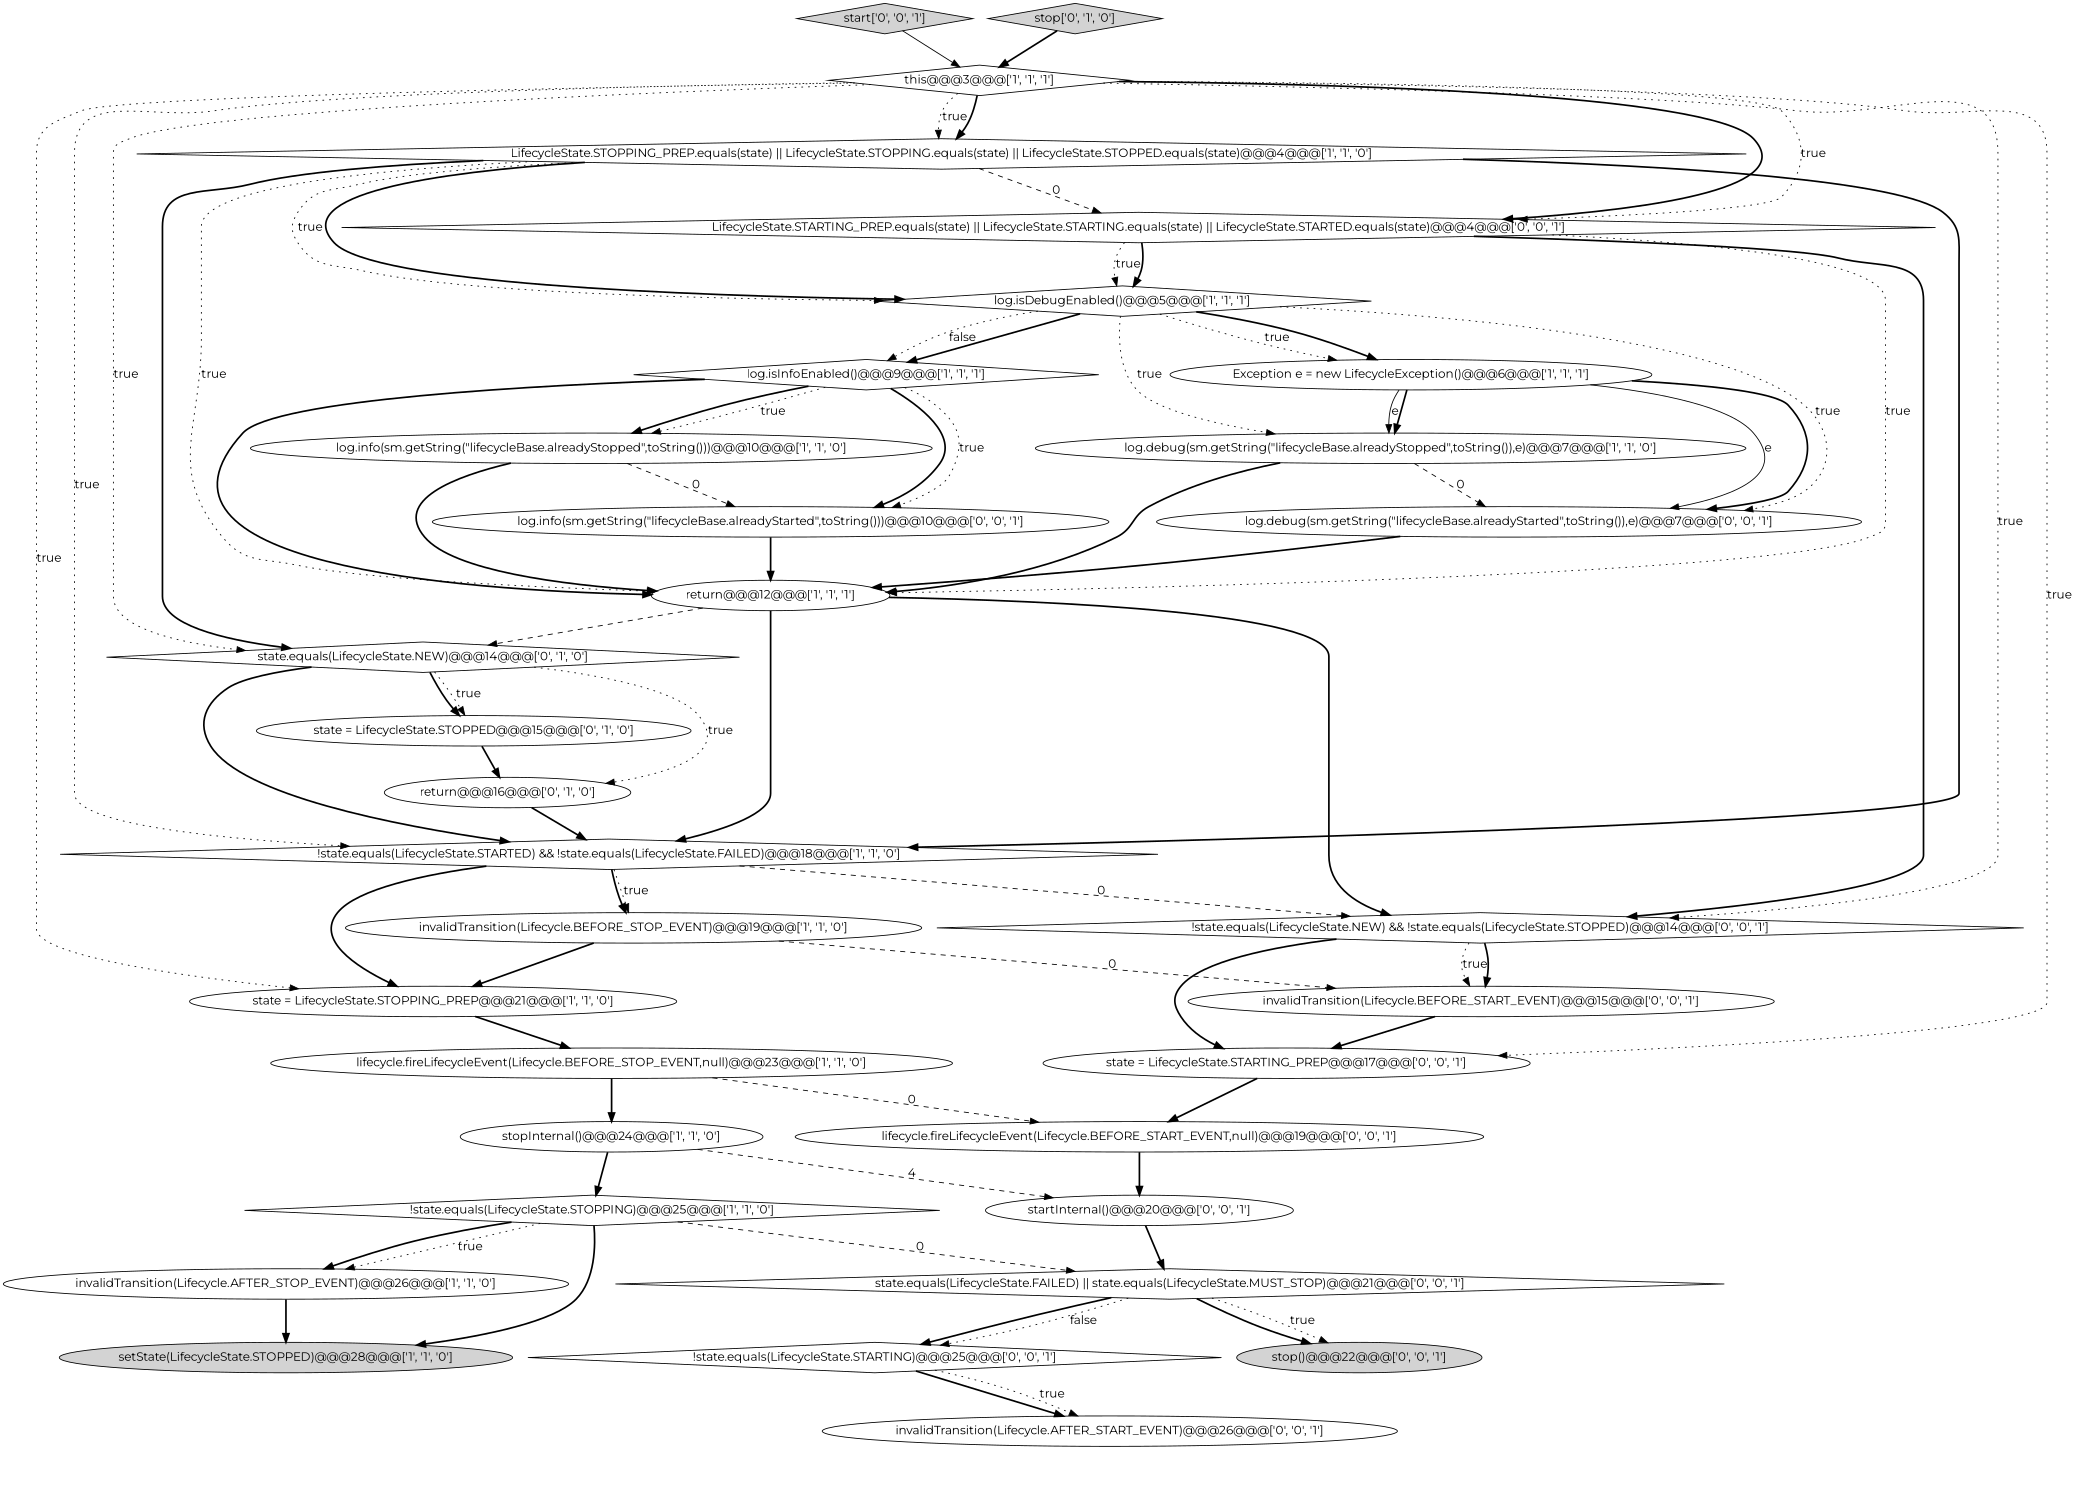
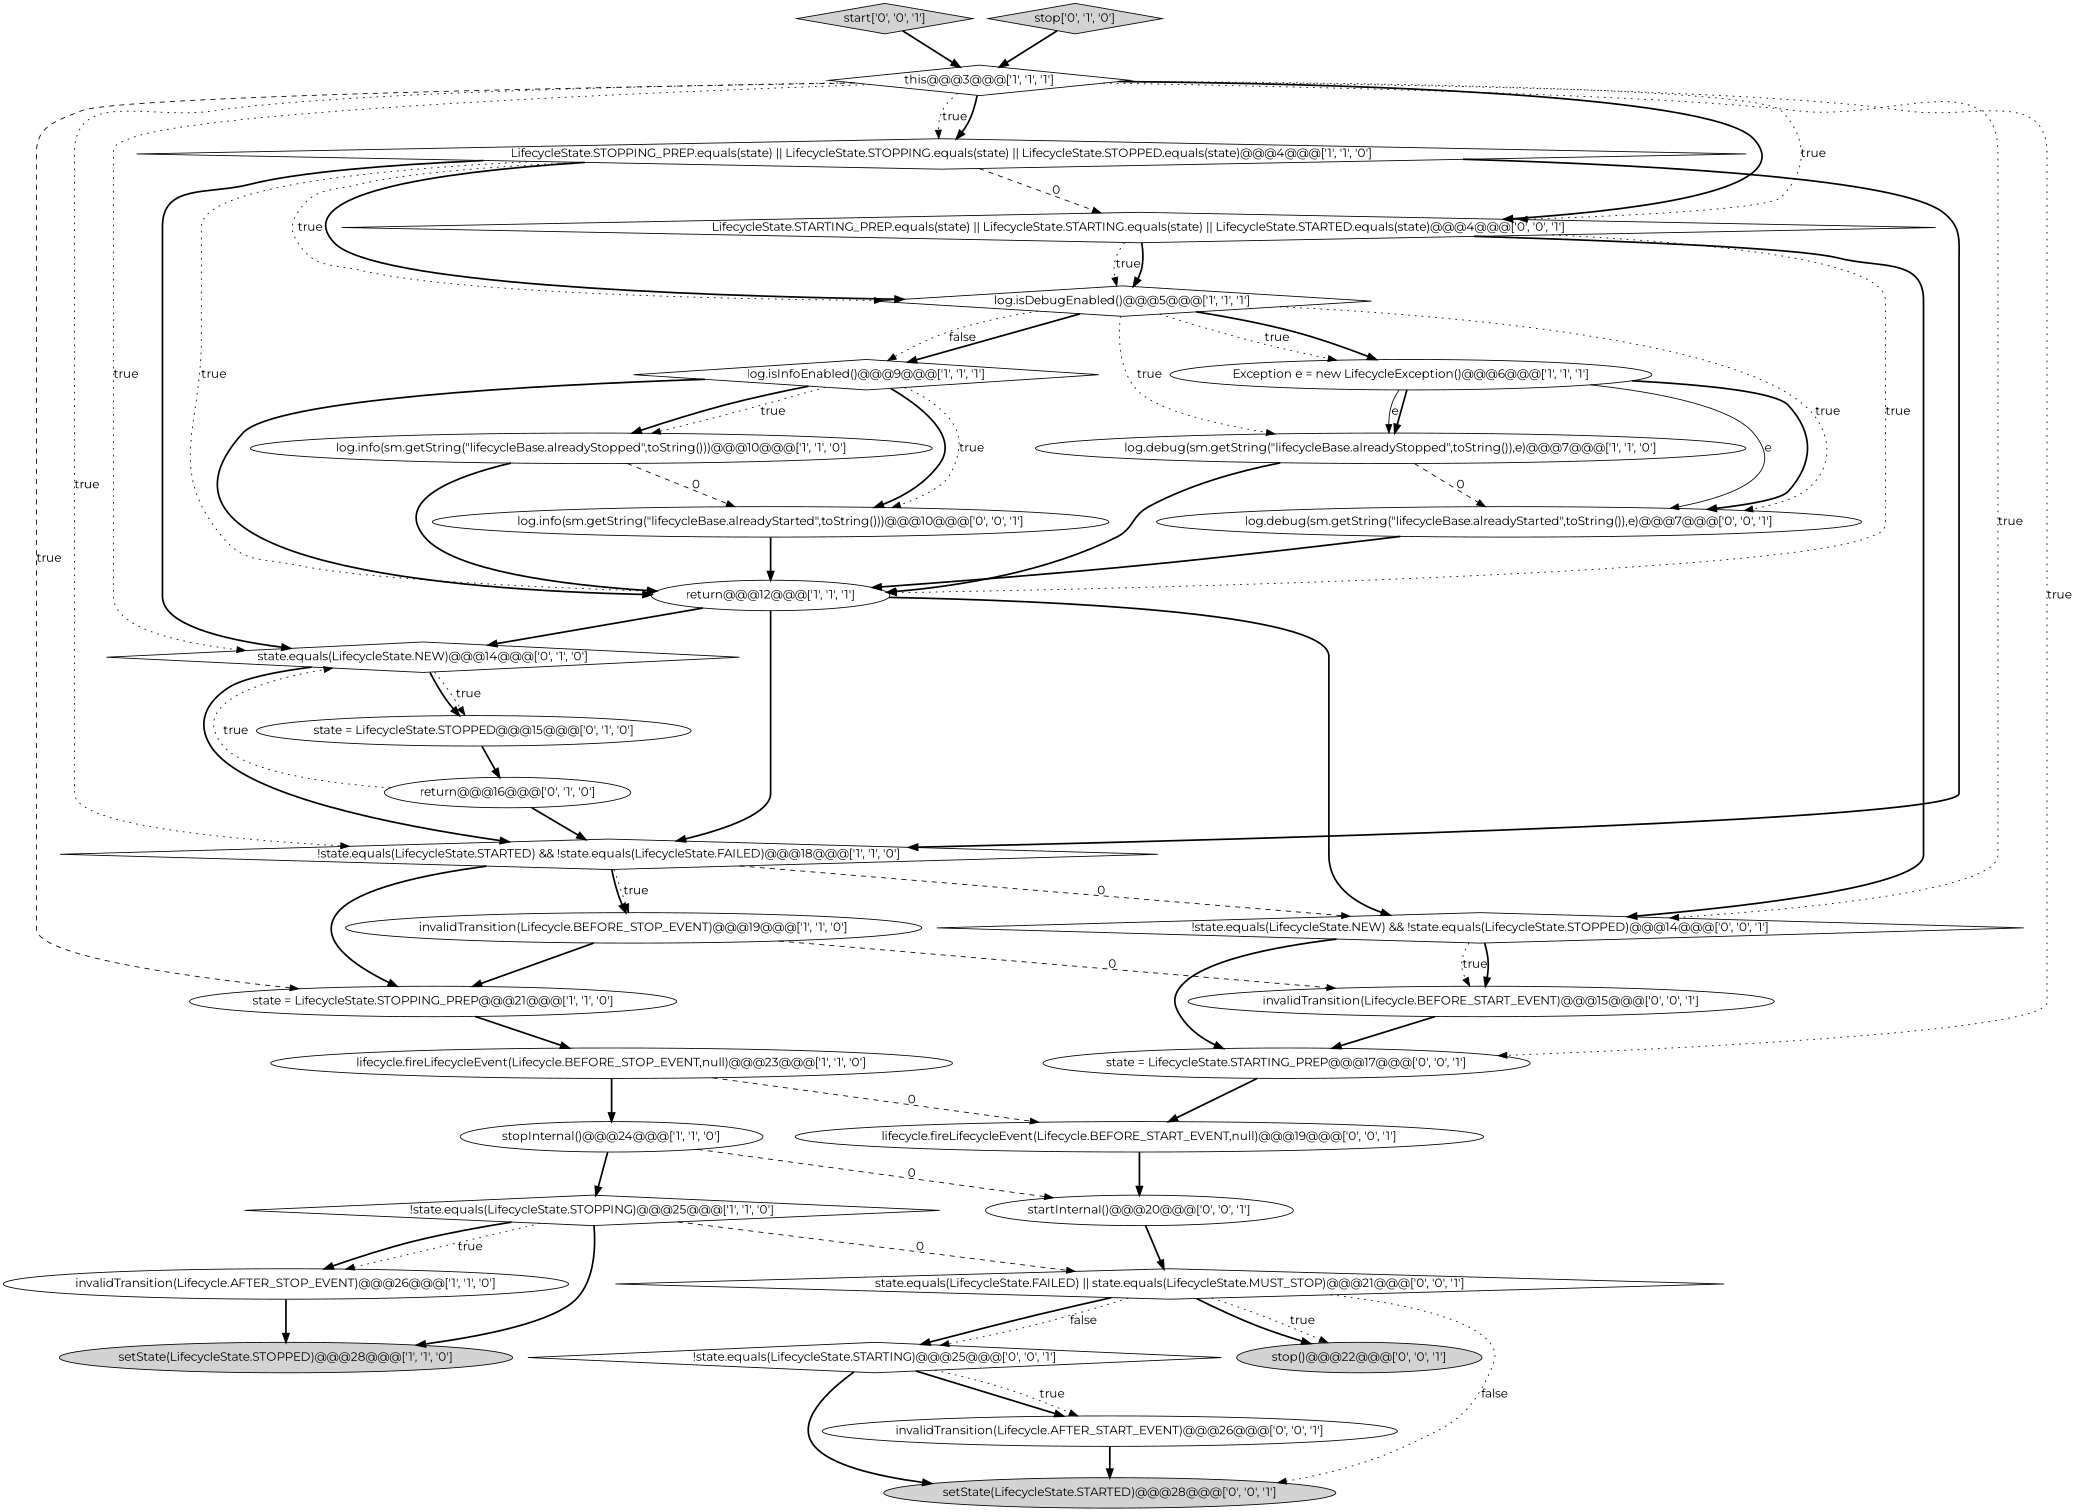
edge "start['0', '0', '1']" -> "this@@@3@@@['1', '1', '1']": style solid -> bold
edge "this@@@3@@@['1', '1', '1']" -> "state = LifecycleState.STOPPING_PREP@@@21@@@['1', '1', '0']": style dotted -> dashed
edge "return@@@12@@@['1', '1', '1']" -> "state.equals(LifecycleState.NEW)@@@14@@@['0', '1', '0']": style dashed -> bold
edge "state.equals(LifecycleState.NEW)@@@14@@@['0', '1', '0']" -> "return@@@16@@@['0', '1', '0']": reversed
edge "stopInternal()@@@24@@@['1', '1', '0']" -> "startInternal()@@@20@@@['0', '0', '1']": label "4" -> "0"
node "setState(LifecycleState.STARTED)@@@28@@@['0', '0', '1']": added
